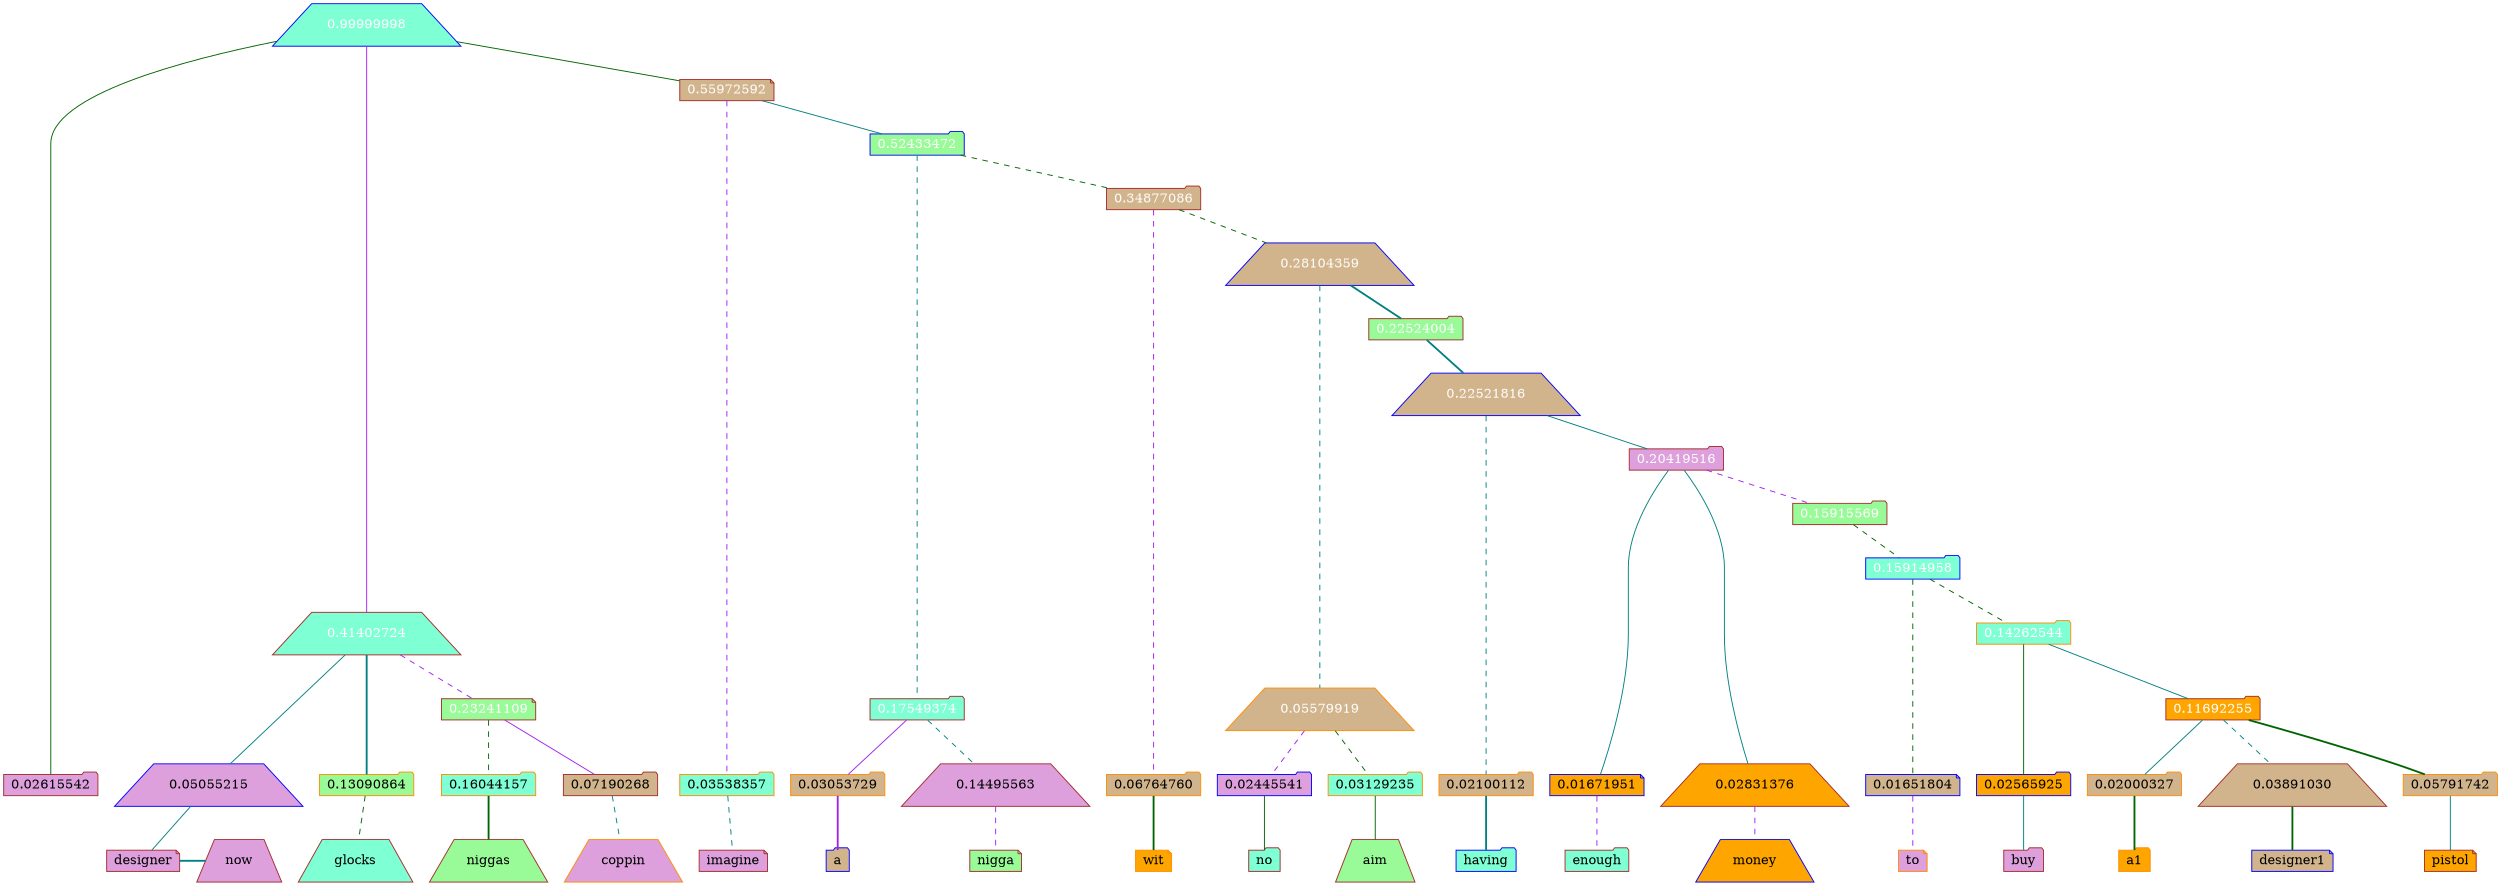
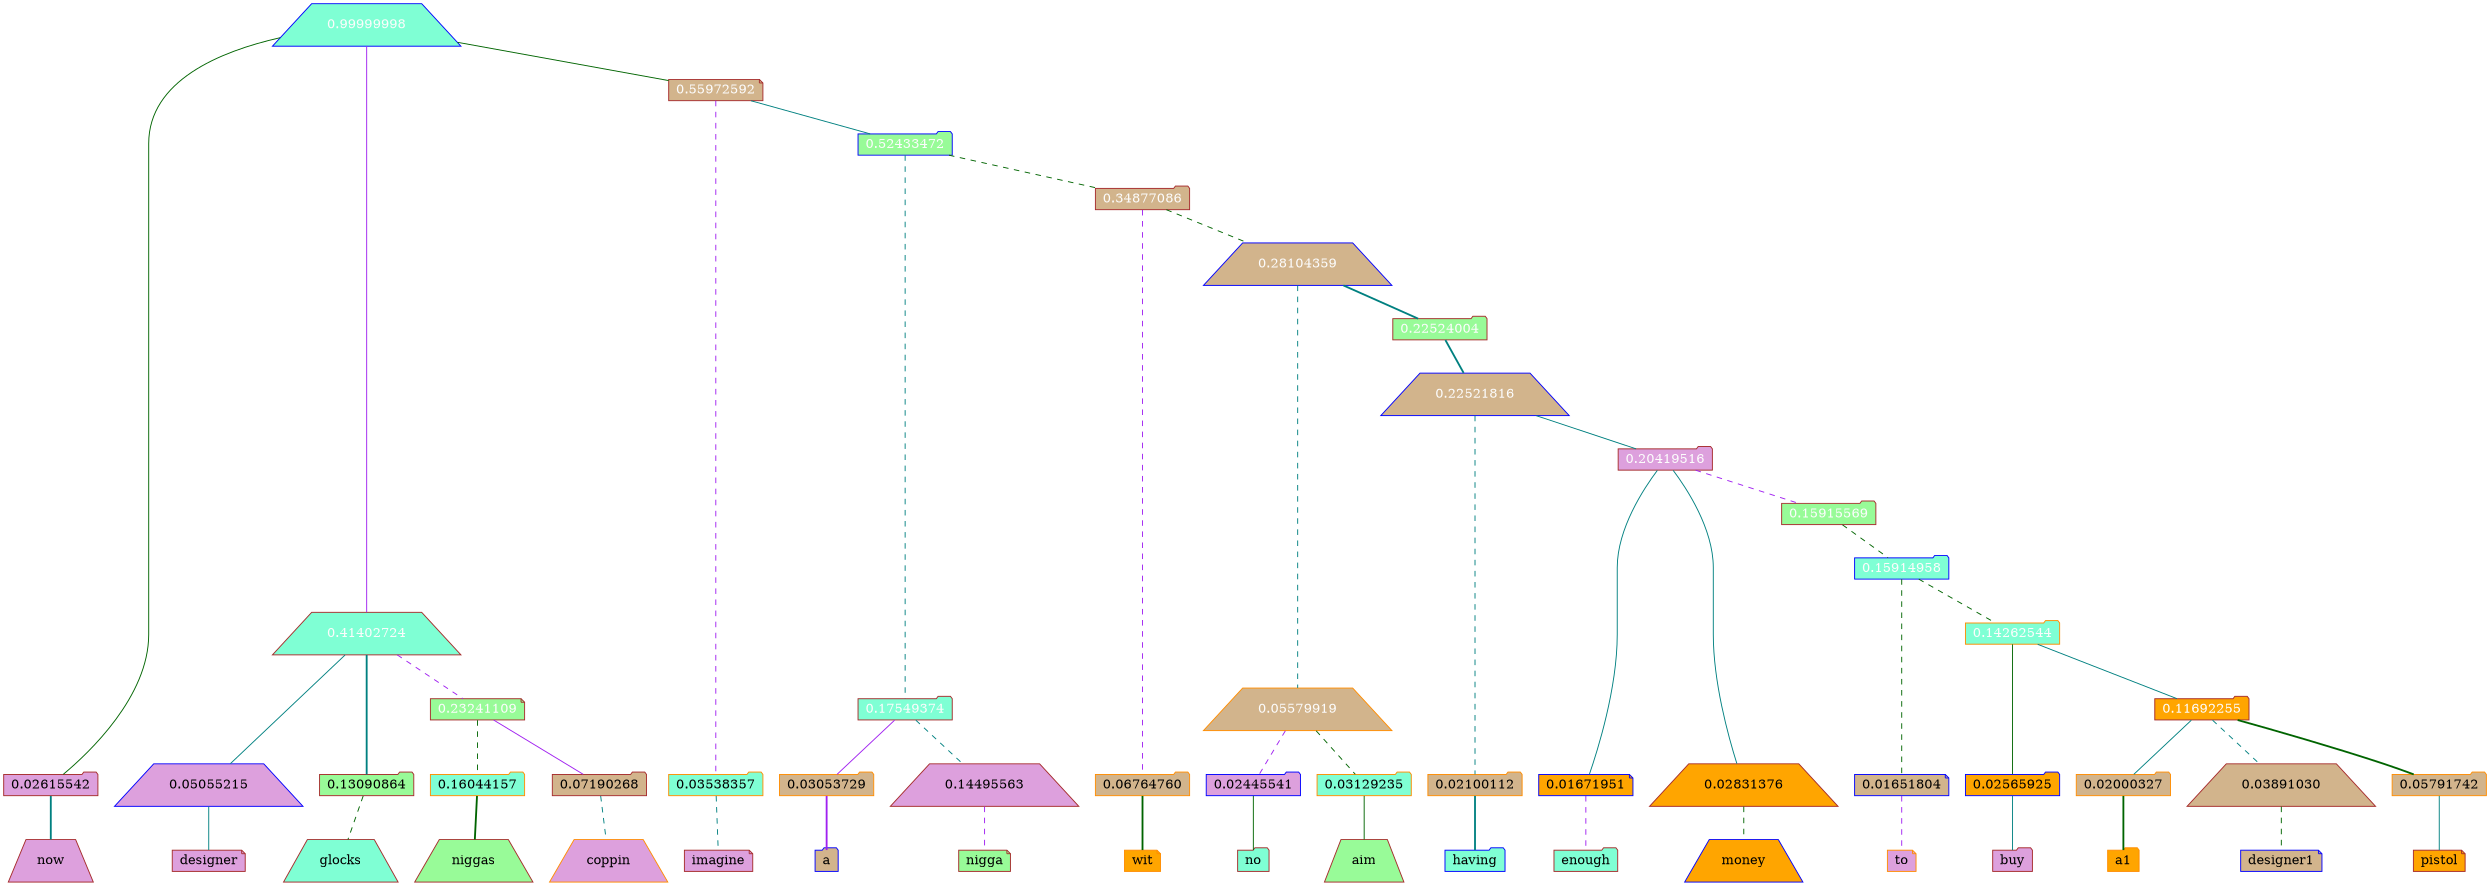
node "0.13090864": color darkorange -> brown
edge "0.02831376" -- "money": color purple -> darkgreen
edge "0.03891030" -- "designer1": style bold -> dashed
edge "designer" -- "now": now "0.02615542" -- "now"
